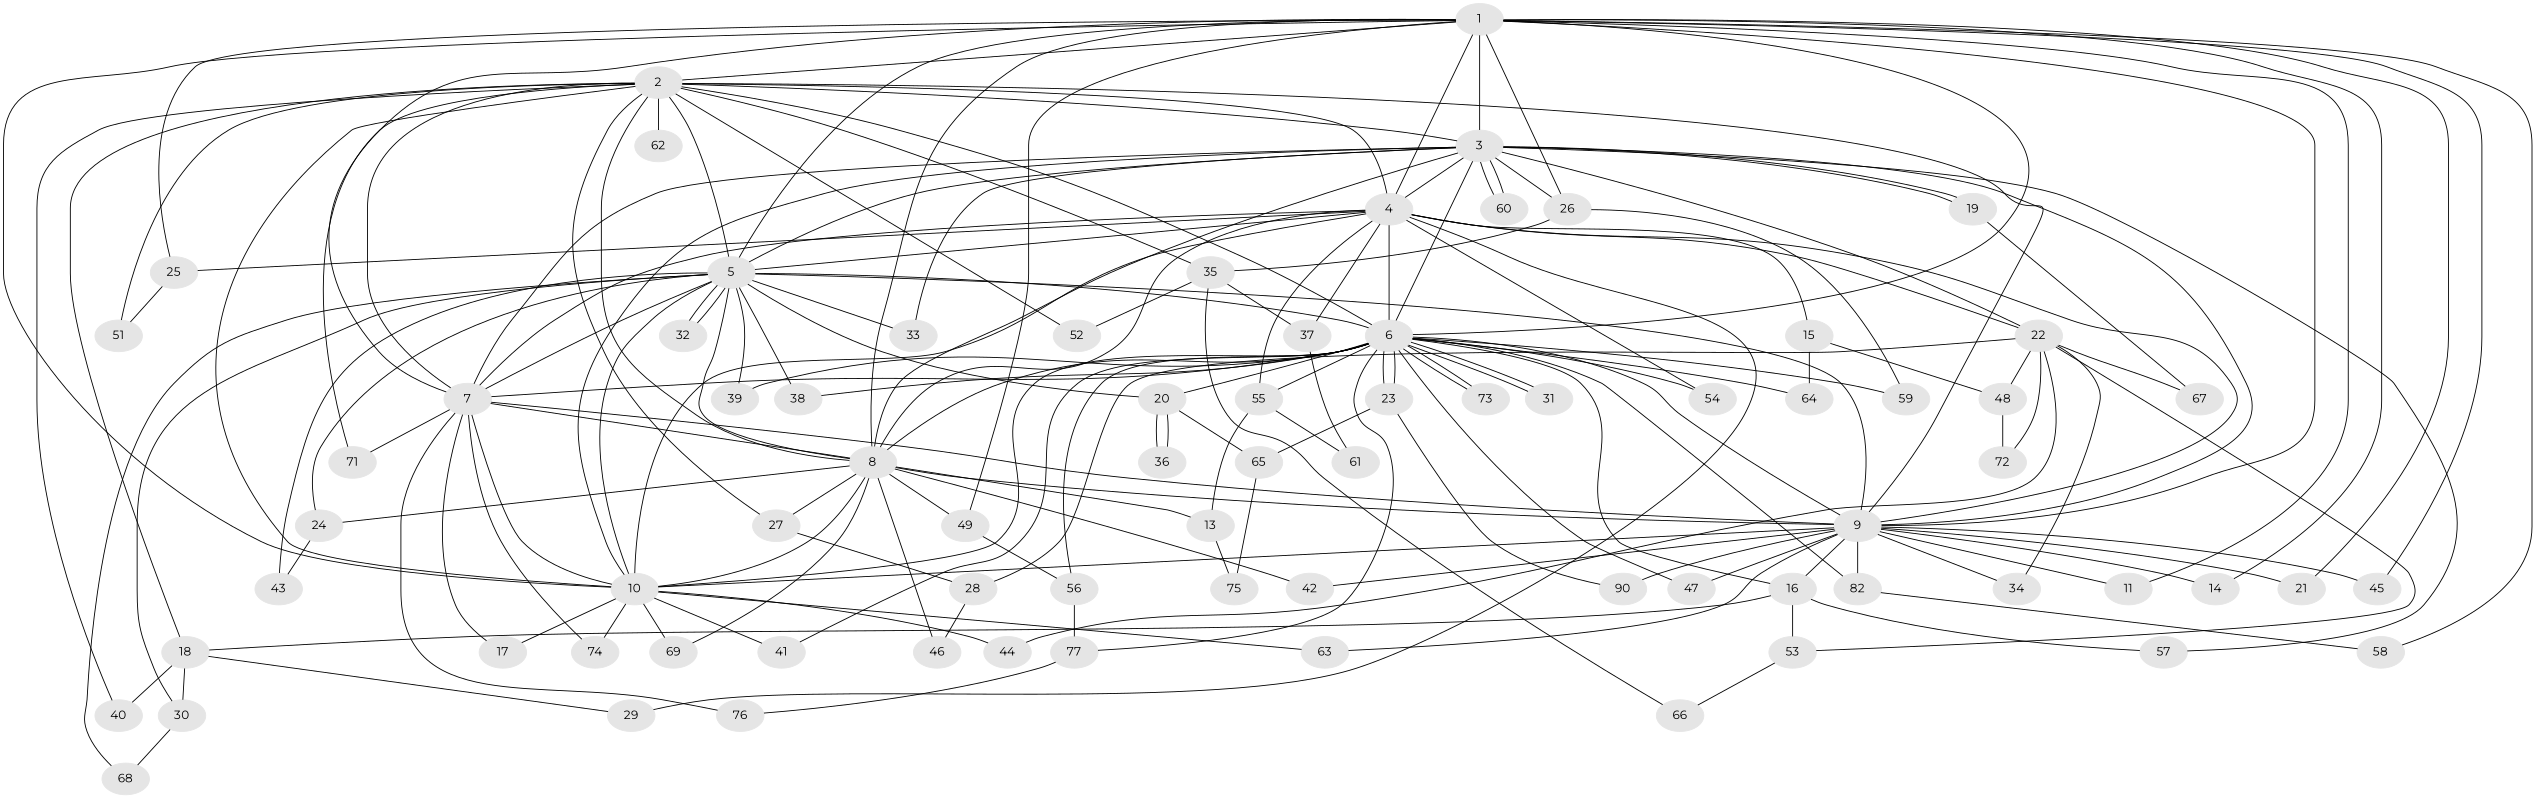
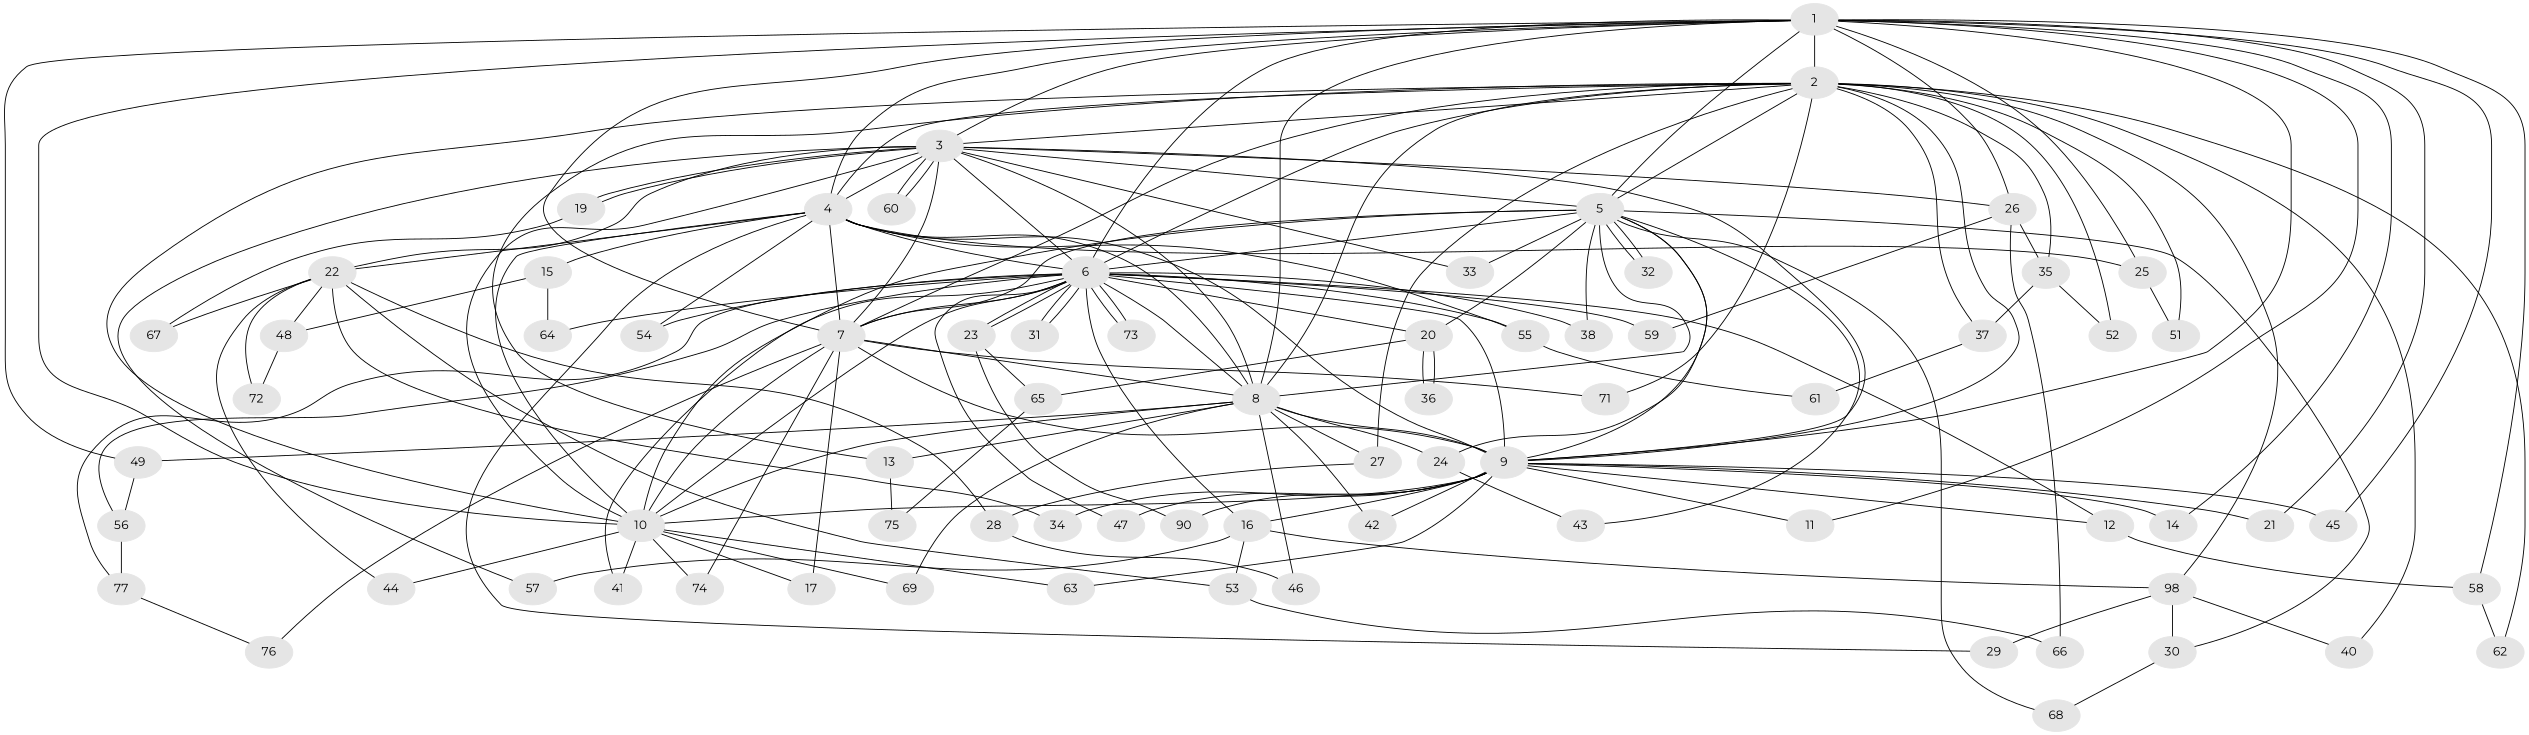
edge "4" -- "5": removed
edge "4" -- "37": now "2" -- "37"
node "39": removed
edge "55" -- "13": now "2" -- "13"
edge "35" -- "66": now "26" -- "66"
node "82": label "82" -> "12"
edge "58" -- "62": added
node "18": label "18" -> "98"
